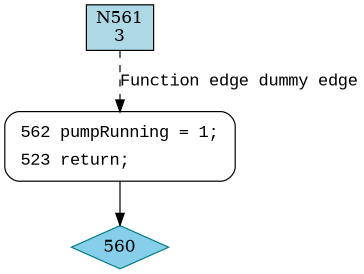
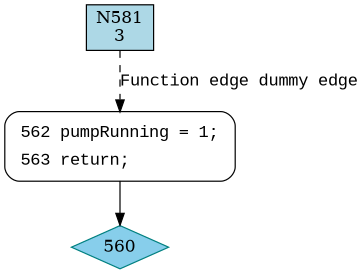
node "N561 3": label "N561 3" -> "N581 3"
node "562": text "523" -> "563"
